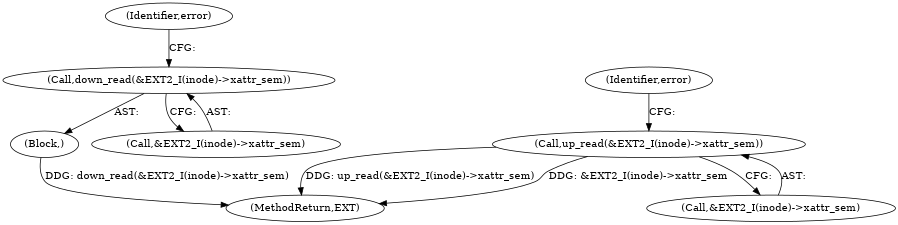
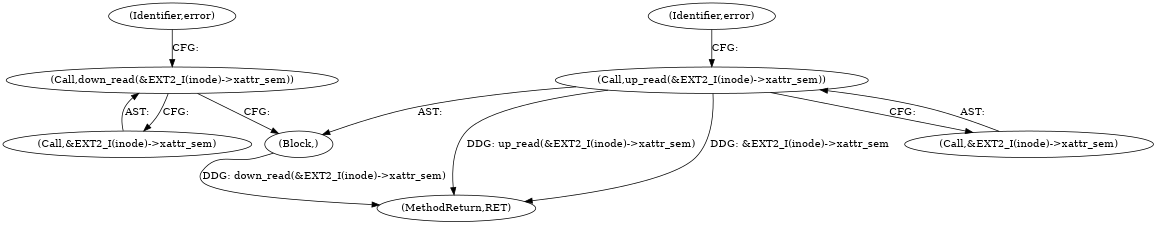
edge "(Call,up_read(&EXT2_I(inode)->xattr_sem))" -> "(Block,)": added, label "AST:"
edge "(Call,down_read(&EXT2_I(inode)->xattr_sem))" -> "(Block,)": label "AST: " -> "CFG: "
node "(MethodReturn,EXT)": label "(MethodReturn,EXT)" -> "(MethodReturn,RET)"
